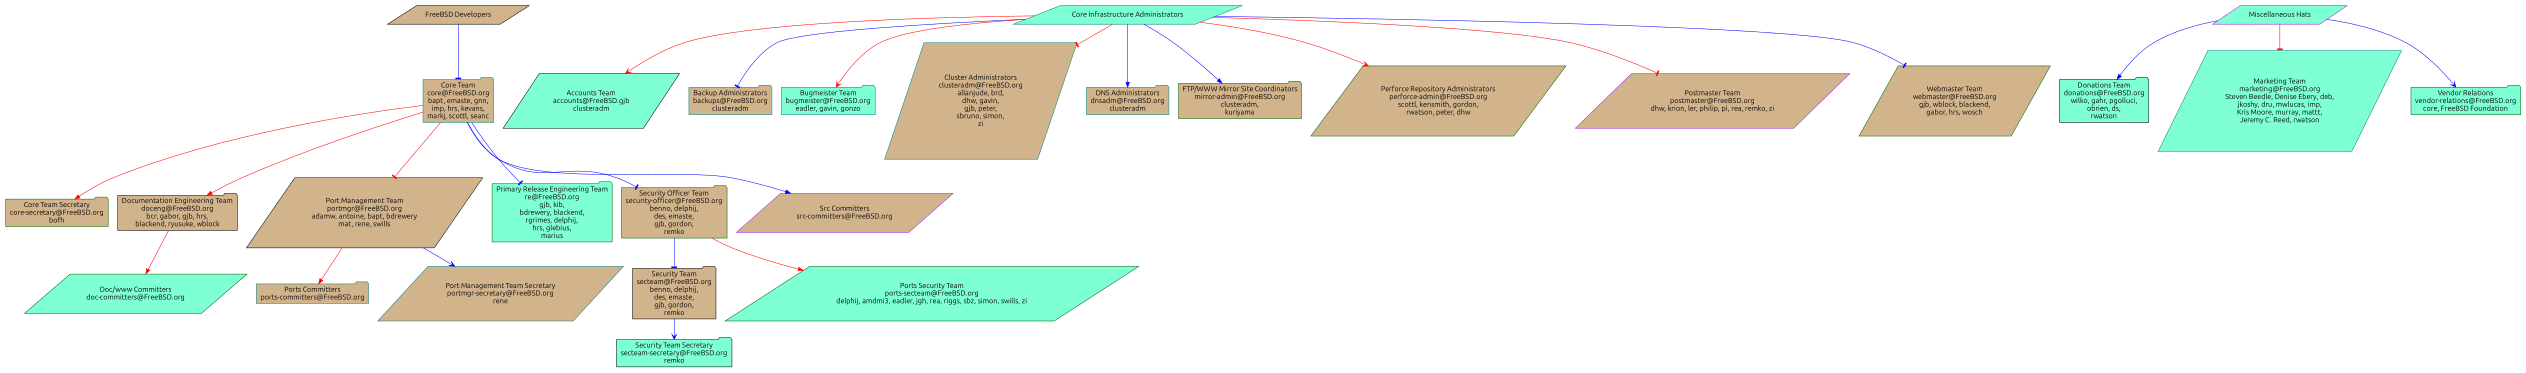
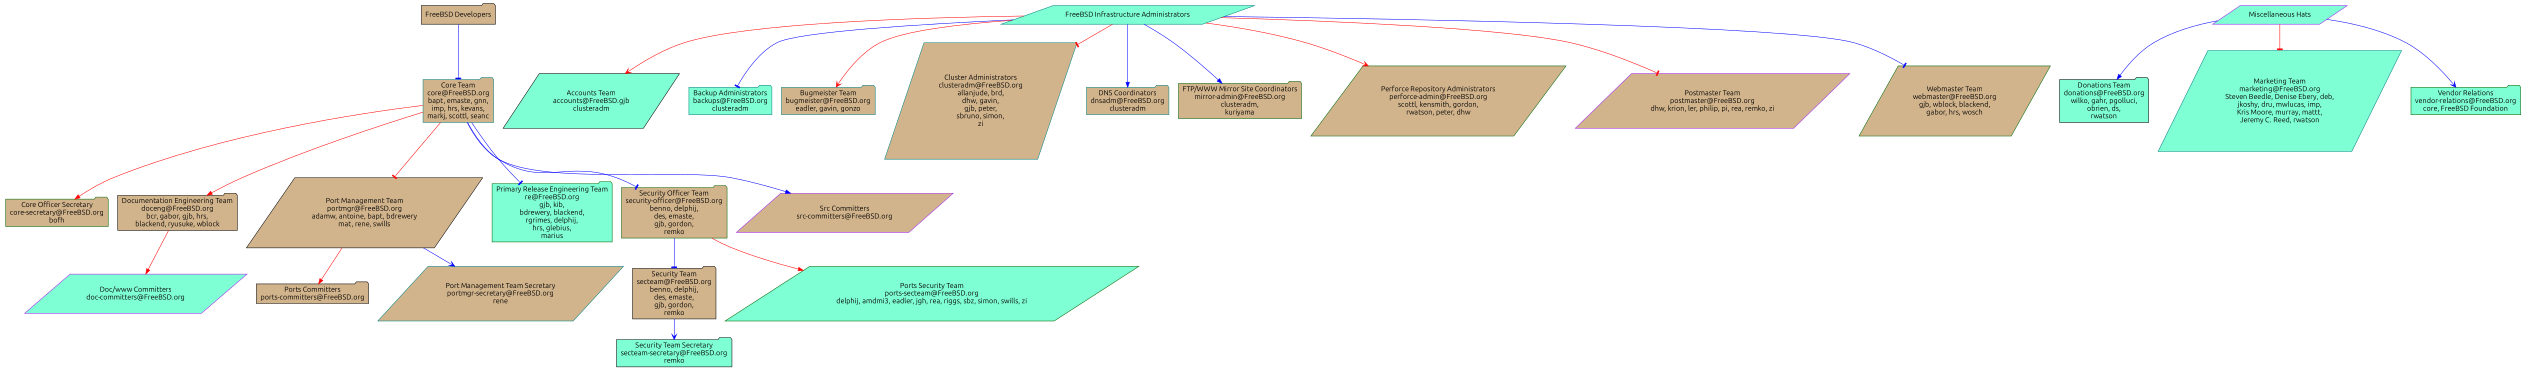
node "FreeBSD Developers": shape parallelogram -> folder
node "Core Infrastructure Administrators": label "Core Infrastructure Administrators" -> "FreeBSD Infrastructure Administrators"
node "Backup Administrators backups@FreeBSD.org clusteradm": fillcolor tan -> aquamarine
node "Bugmeister Team bugmeister@FreeBSD.org eadler, gavin, gonzo": fillcolor aquamarine -> tan
node "DNS Administrators dnsadm@FreeBSD.org clusteradm": label "DNS Administrators dnsadm@FreeBSD.org clusteradm" -> "DNS Coordinators dnsadm@FreeBSD.org clusteradm"
node "Core Team Secretary core-secretary@FreeBSD.org bofh": label "Core Team Secretary core-secretary@FreeBSD.org bofh" -> "Core Officer Secretary core-secretary@FreeBSD.org bofh"
node "Doc/www Committers doc-committers@FreeBSD.org": color darkgreen -> purple
node "Ports Committers ports-committers@FreeBSD.org": color teal -> black
